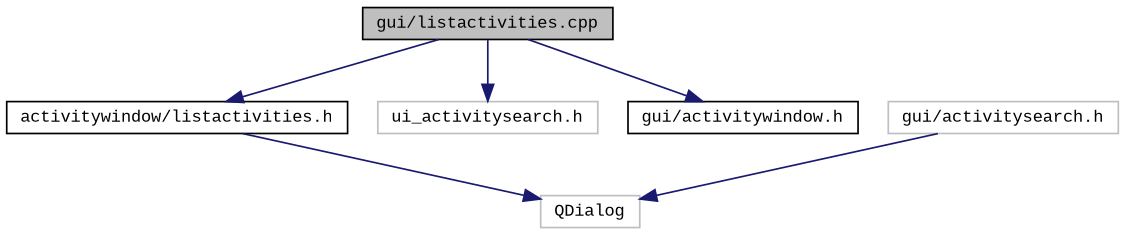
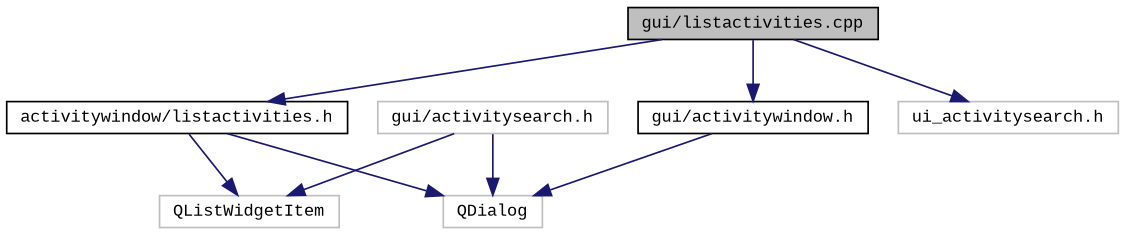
edge "gui/activitywindow.h" -> "QDialog": added
node "QListWidgetItem": added
